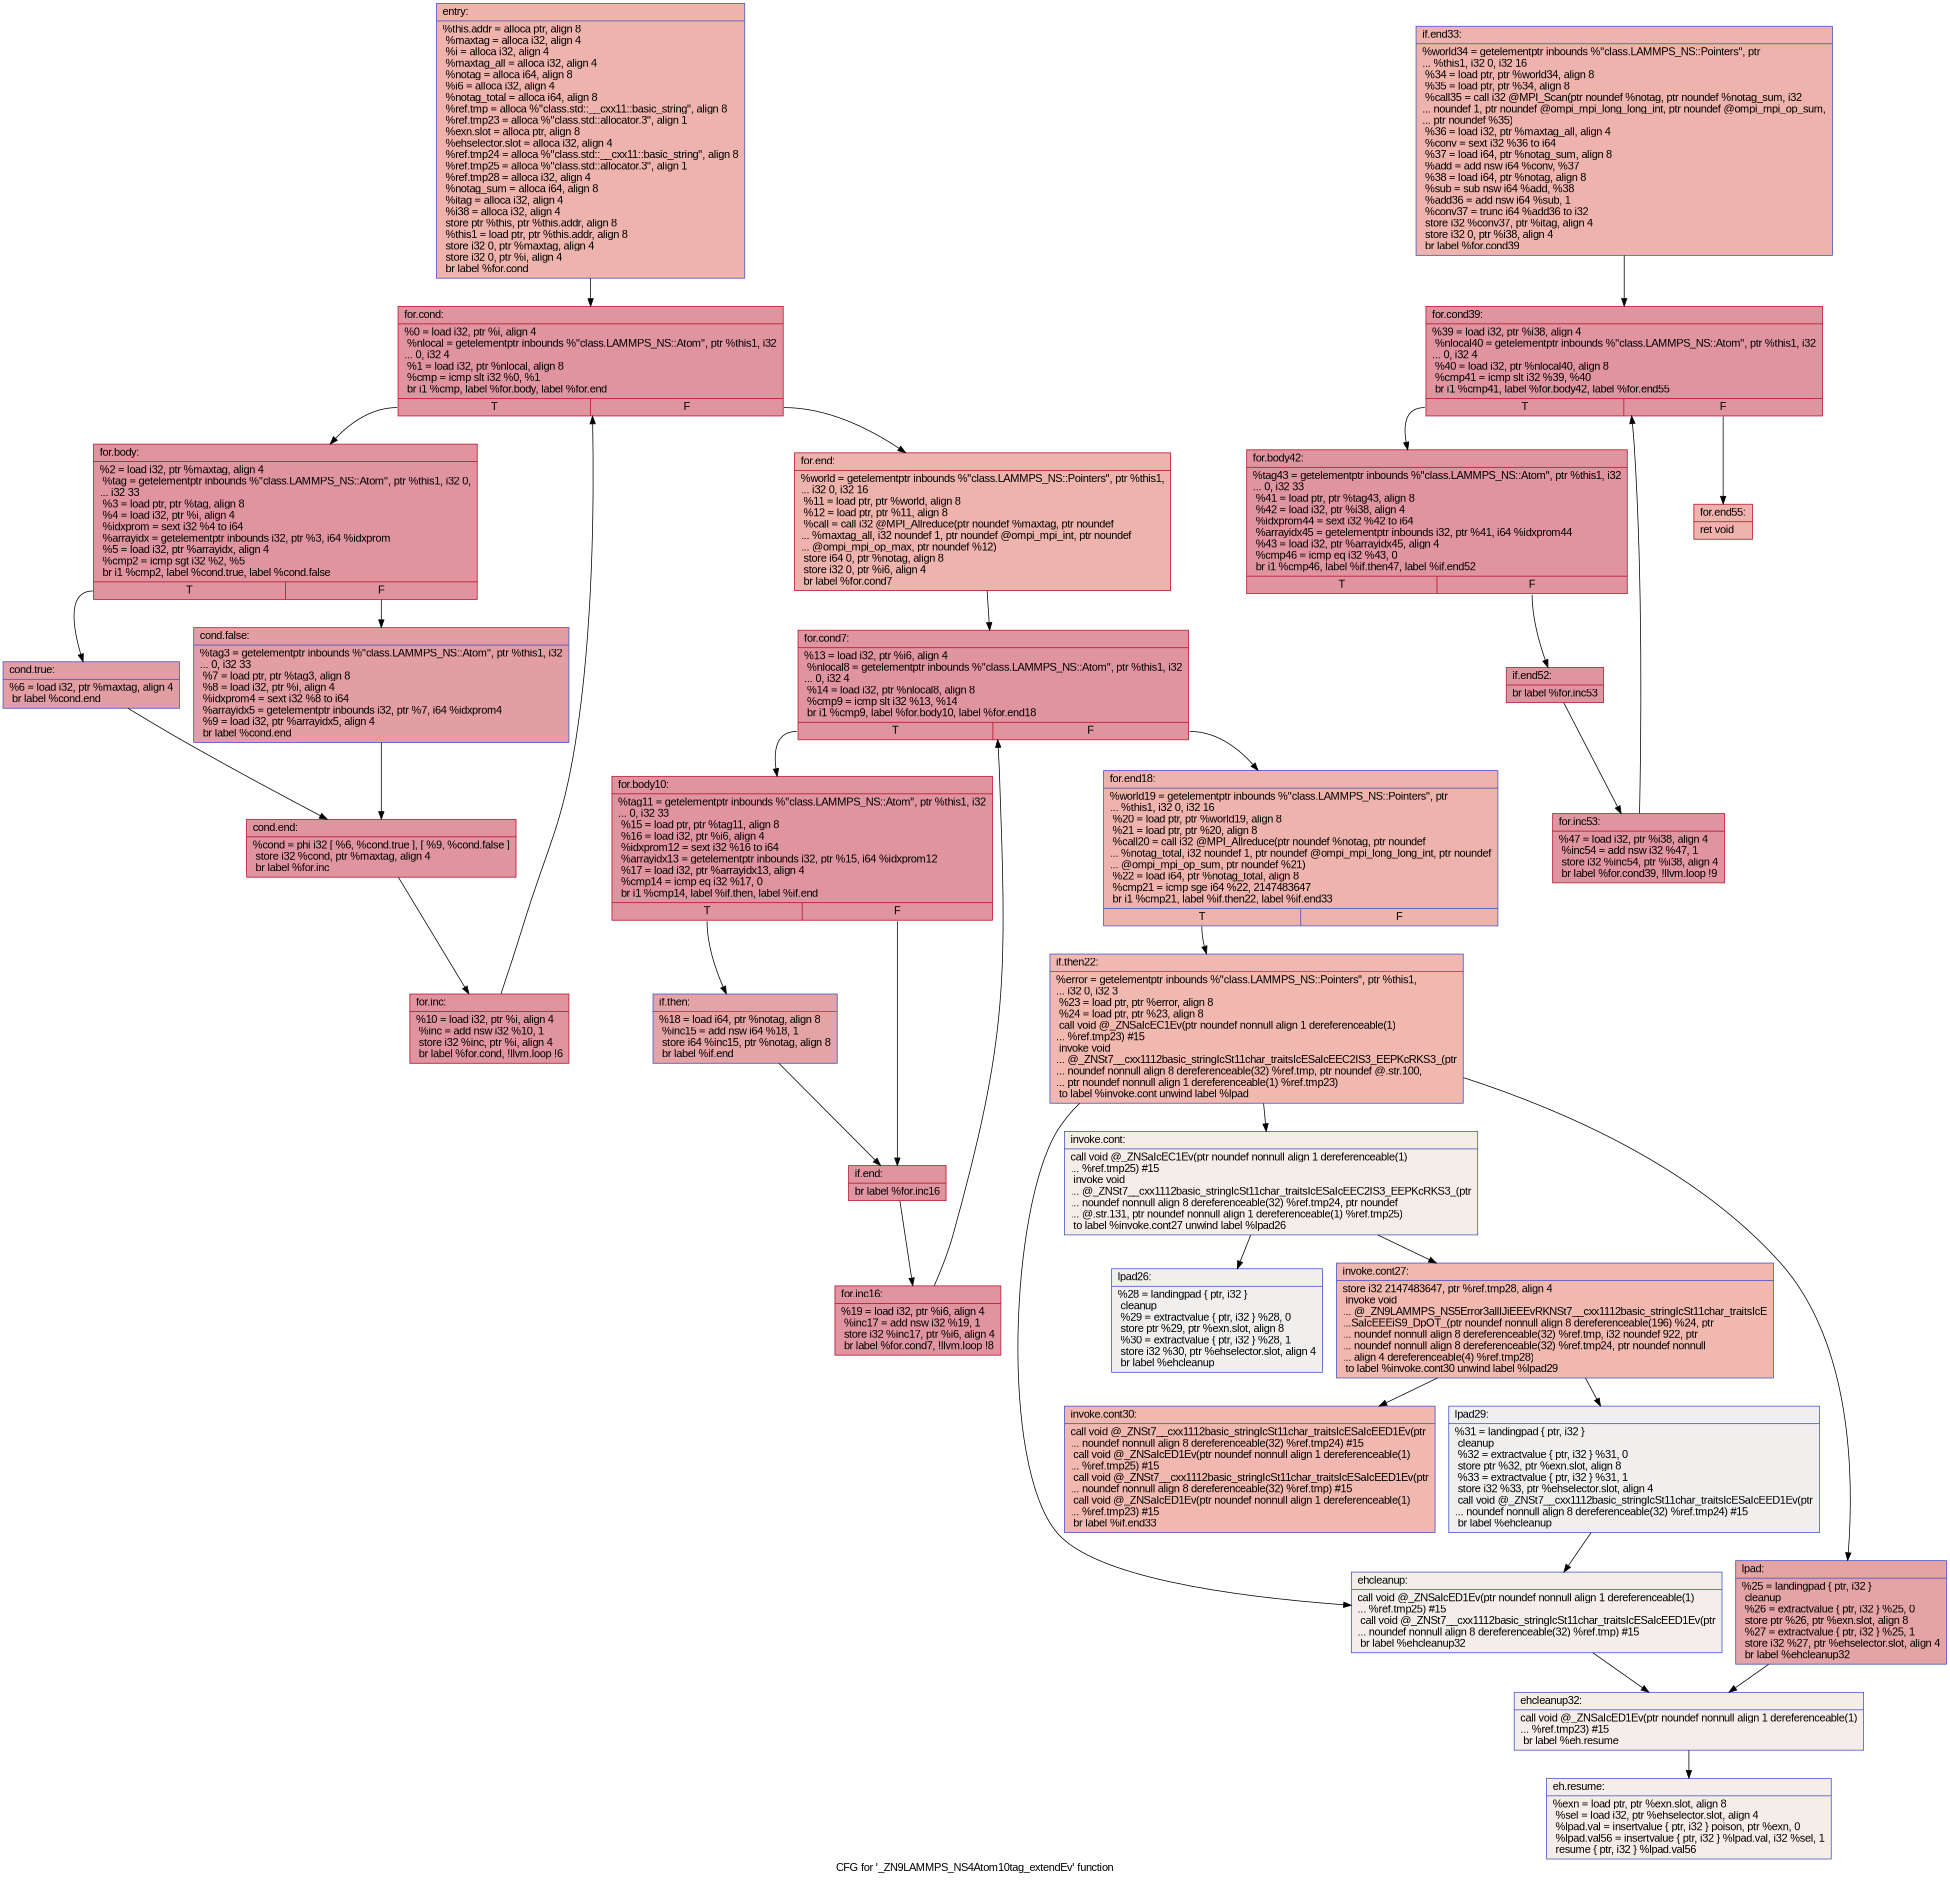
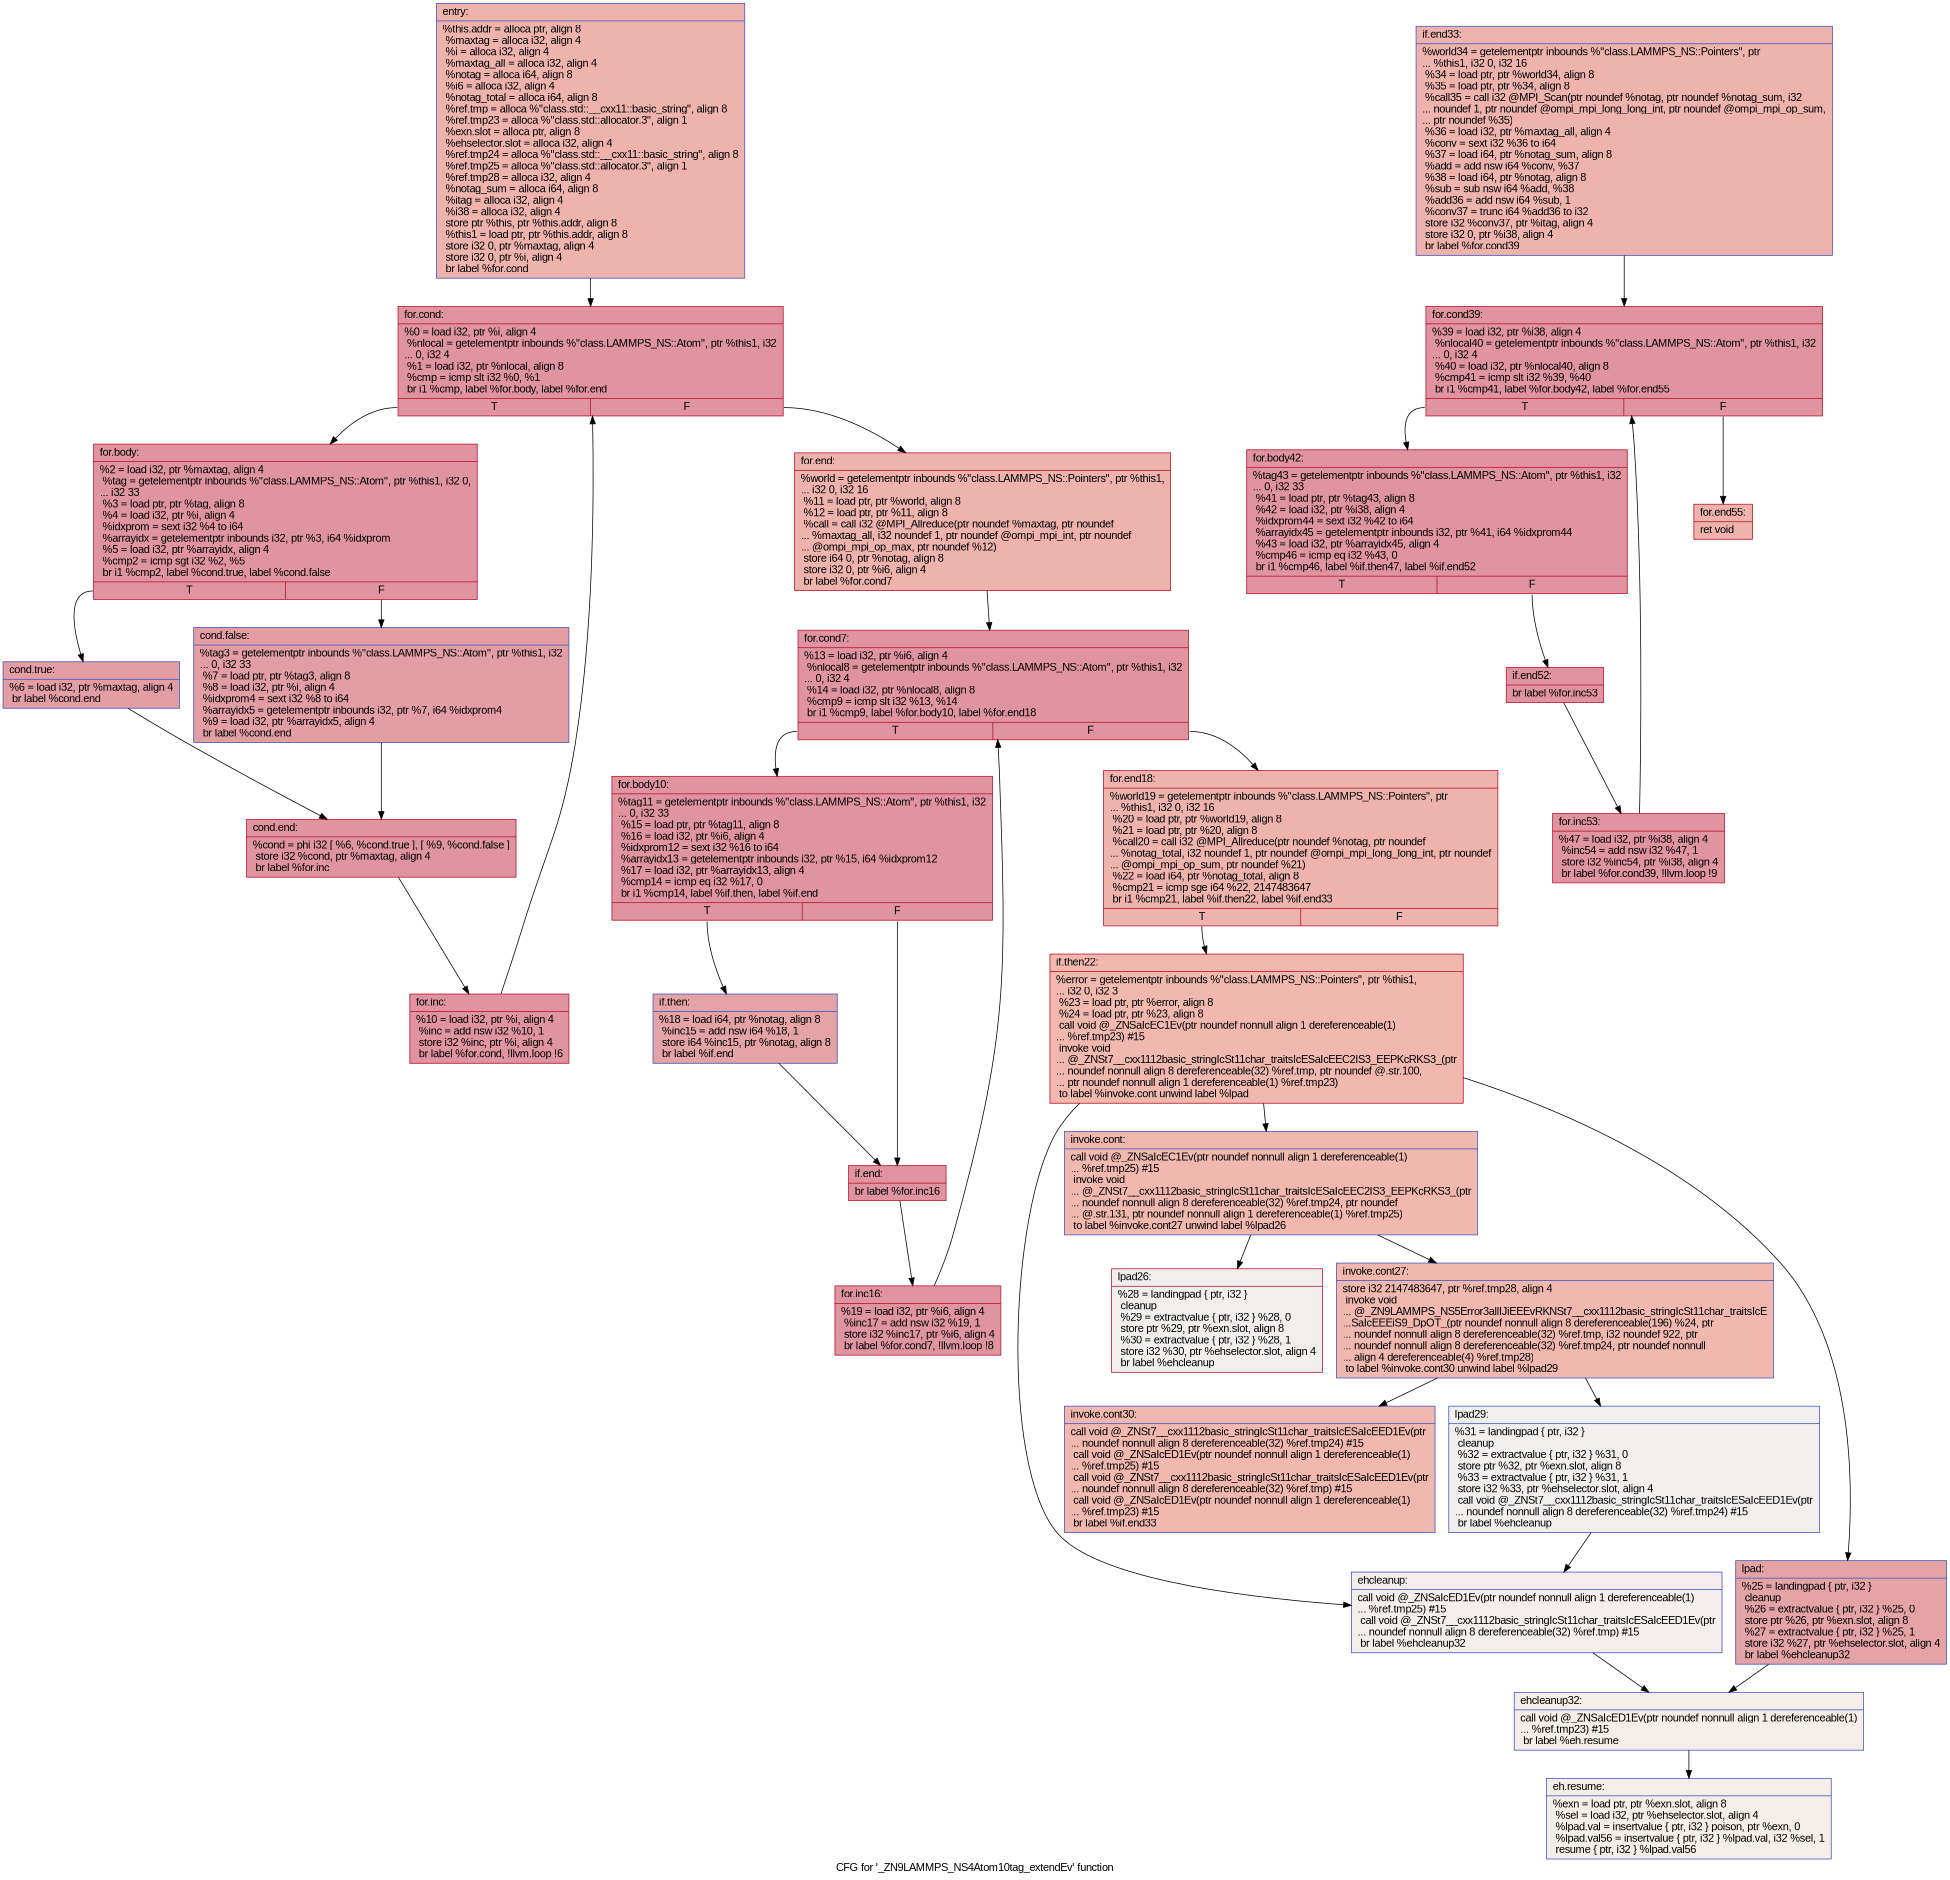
node "for.end18:": color #3d50c3ff -> #b70d28ff
node "if.then22:": color #3d50c3ff -> #b70d28ff
node "invoke.cont:": fillcolor #e8d6cc70 -> #dc5d4a70
node "lpad26:": color #3d50c3ff -> #b70d28ff
